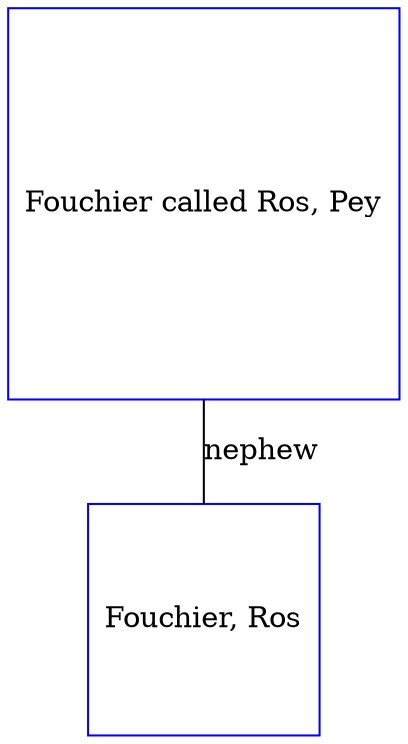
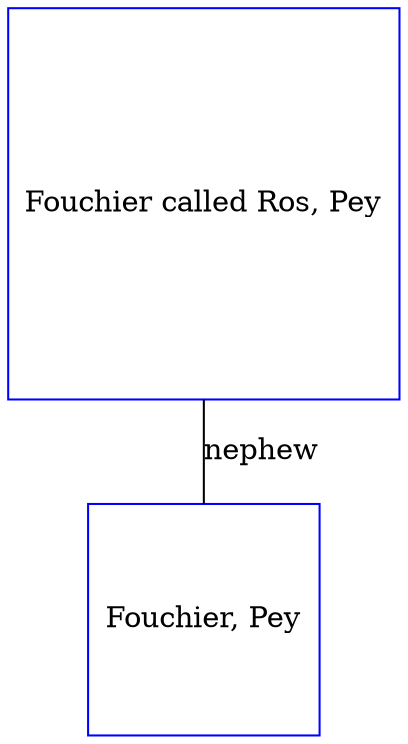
node "Fouchier, Ros": label "Fouchier, Ros" -> "Fouchier, Pey"
